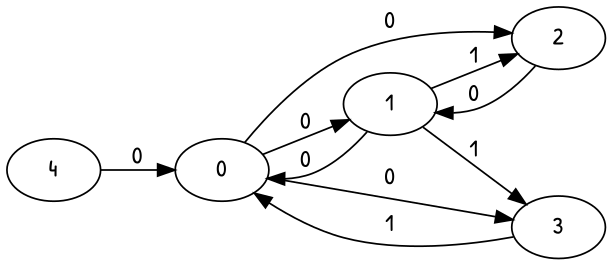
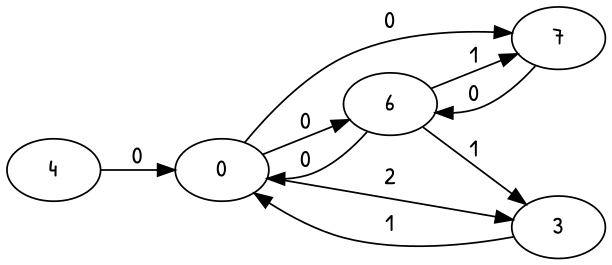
node "2": label "2" -> "7"
node "1": label "1" -> "6"
edge "0" -> "3": label "0" -> "2"
